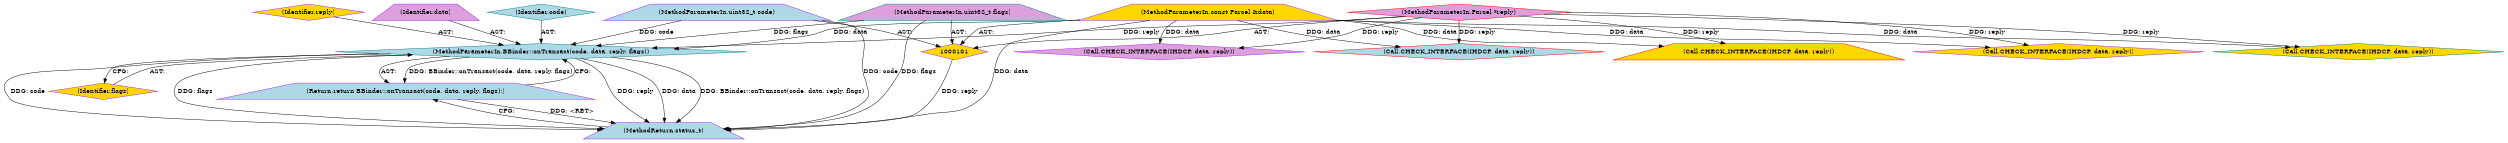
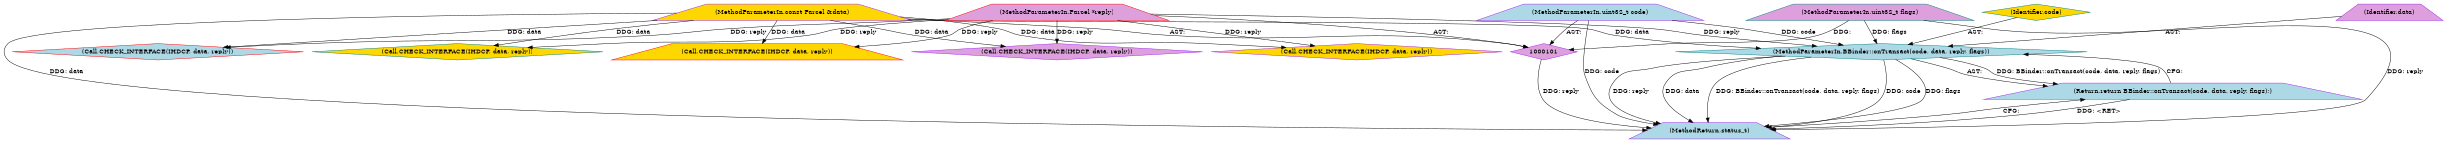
node "(Identifier,reply)": removed
node "(Identifier,code)": fillcolor lightblue -> gold
node "(MethodParameterIn,Parcel *reply)": shape diamond -> trapezium
edge "(MethodParameterIn,uint32_t flags)" -> "1000101": label "AST: " -> "DDG: "
node "1000101": fillcolor gold -> plum
edge "(MethodParameterIn,uint32_t flags)" -> "(MethodReturn,status_t)": label "DDG: flags" -> "DDG: reply"
node "(Identifier,flags)": removed
